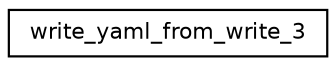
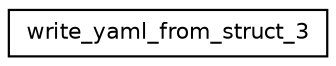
node "write_yaml_from_write_3": label "write_yaml_from_write_3" -> "write_yaml_from_struct_3"
